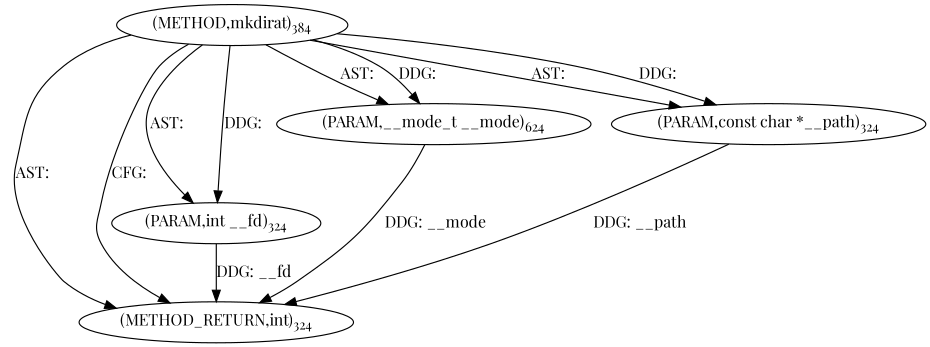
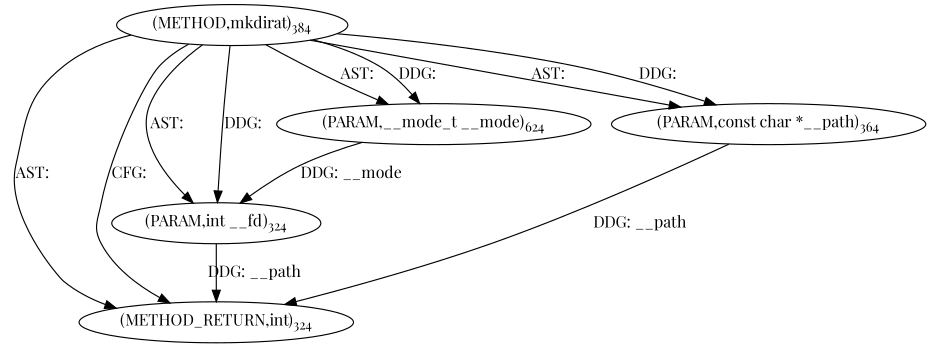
node "(PARAM,const char *__path)": text "324" -> "364"
edge "(PARAM,__mode_t __mode)" -> "(METHOD_RETURN,int)": now "(PARAM,__mode_t __mode)" -> "(PARAM,int __fd)"
edge "(PARAM,int __fd)" -> "(METHOD_RETURN,int)": label "DDG: __fd" -> "DDG: __path"
